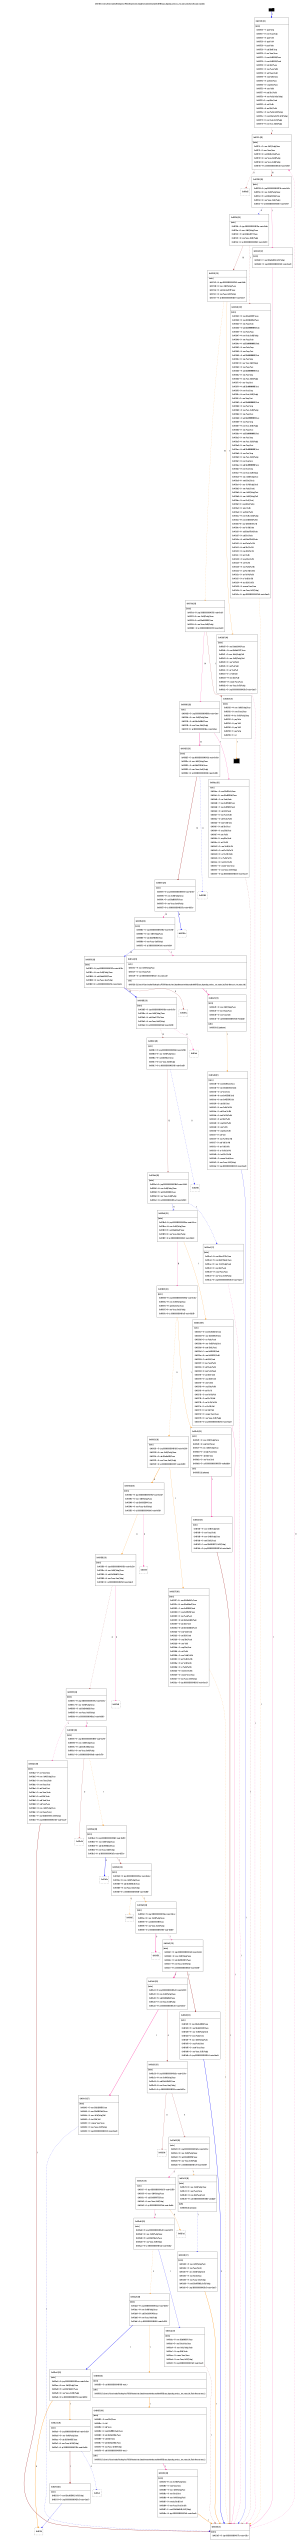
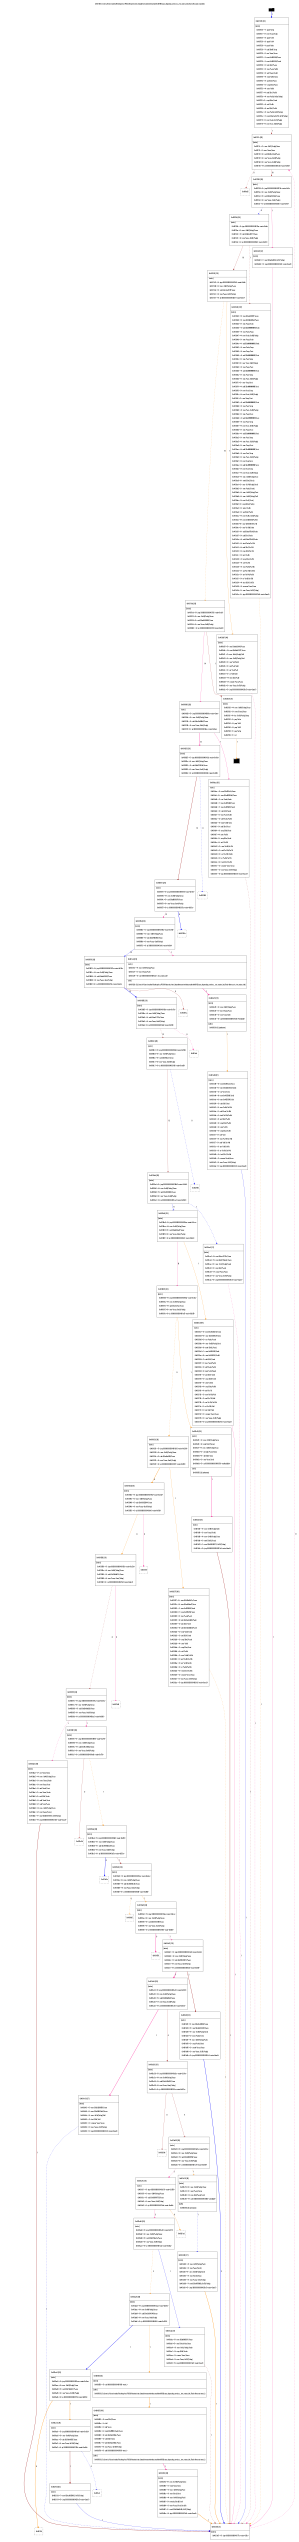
edge "0x40212d [12]" -> "0x401f7d": now "0x40212d [12]" -> "0x4021e5 [5]"
